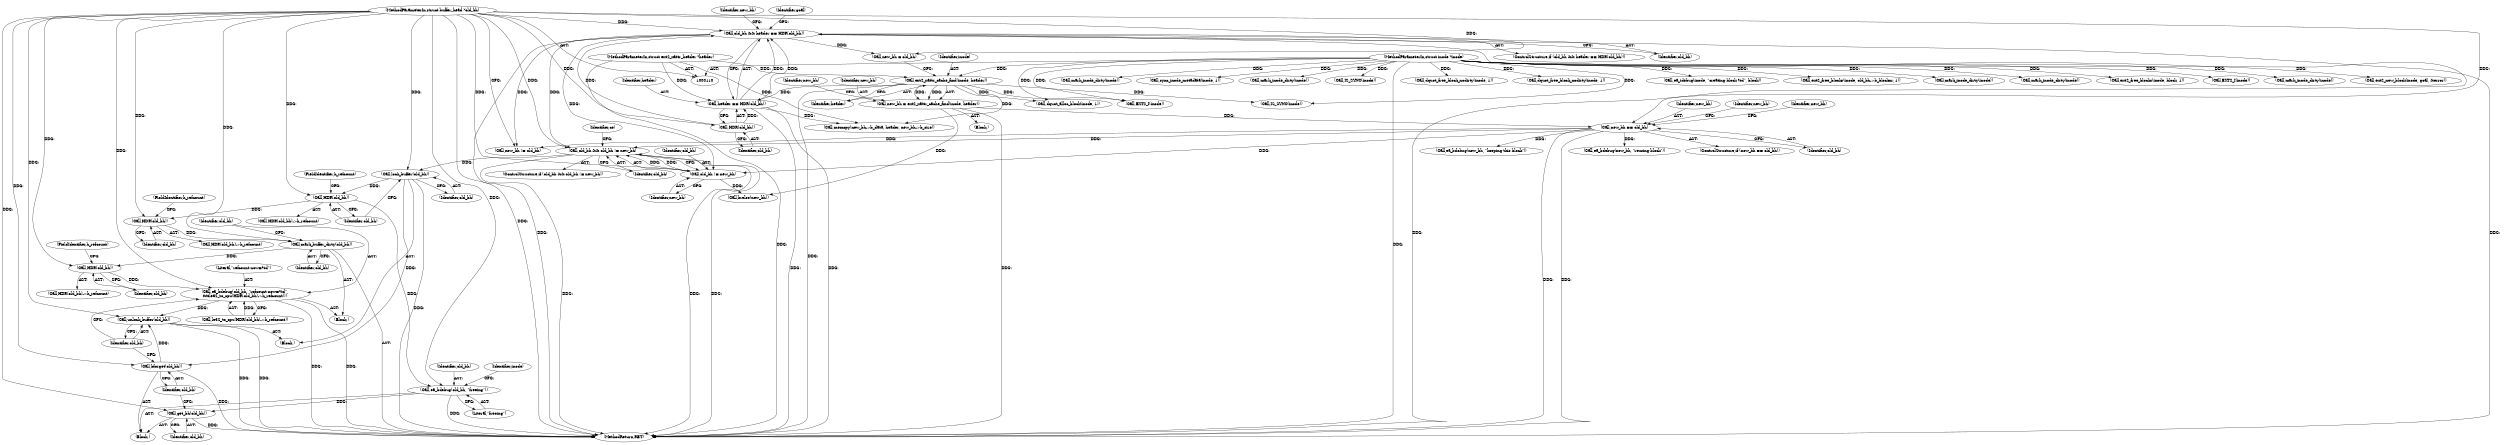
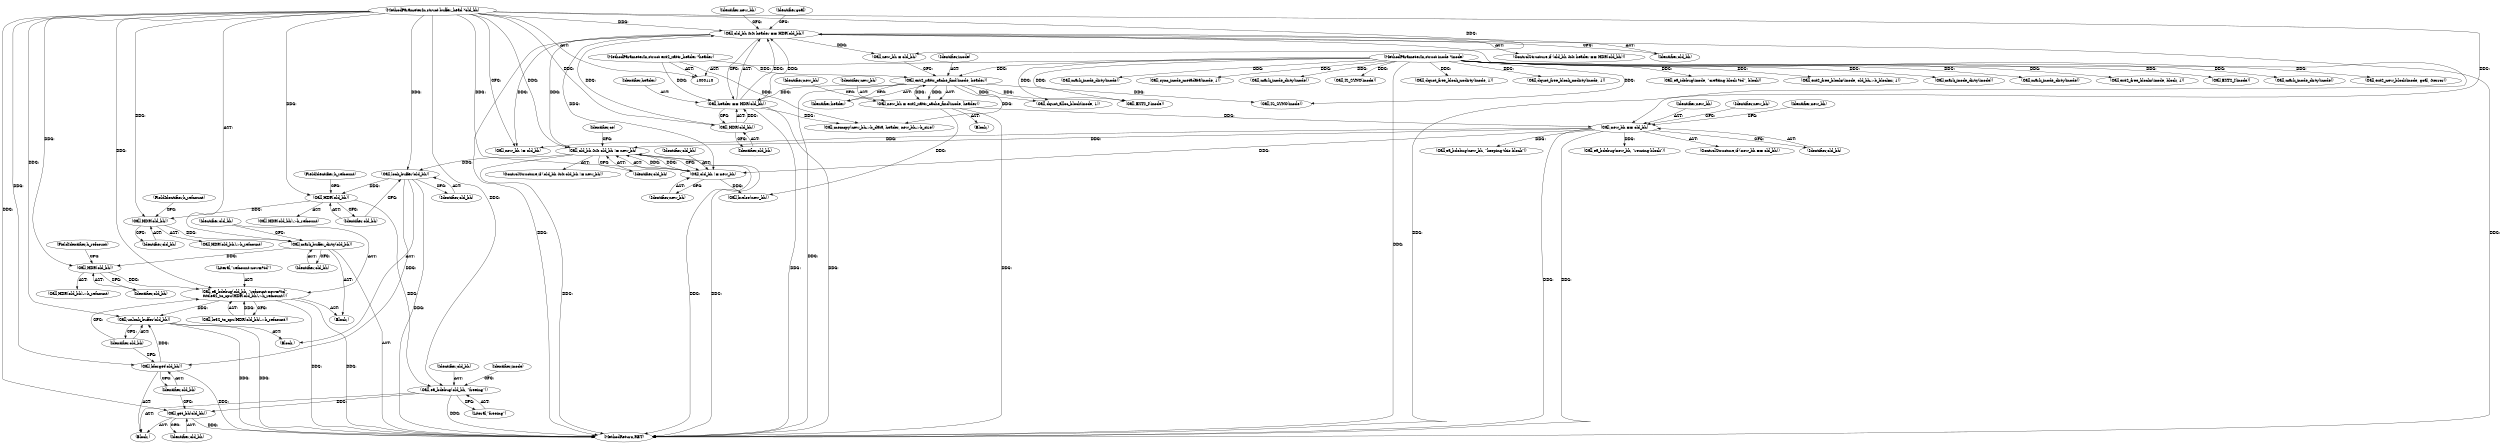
edge "(MethodParameterIn,struct buffer_head *old_bh)" -> "(Call,mark_buffer_dirty(old_bh))": label "DDG: " -> "AST: "
edge "(MethodParameterIn,struct buffer_head *old_bh)" -> "(MethodReturn,RET)": removed, label "DDG:"
edge "(MethodParameterIn,struct ext2_xattr_header *header)" -> "(MethodReturn,RET)": removed, label "DDG:"
